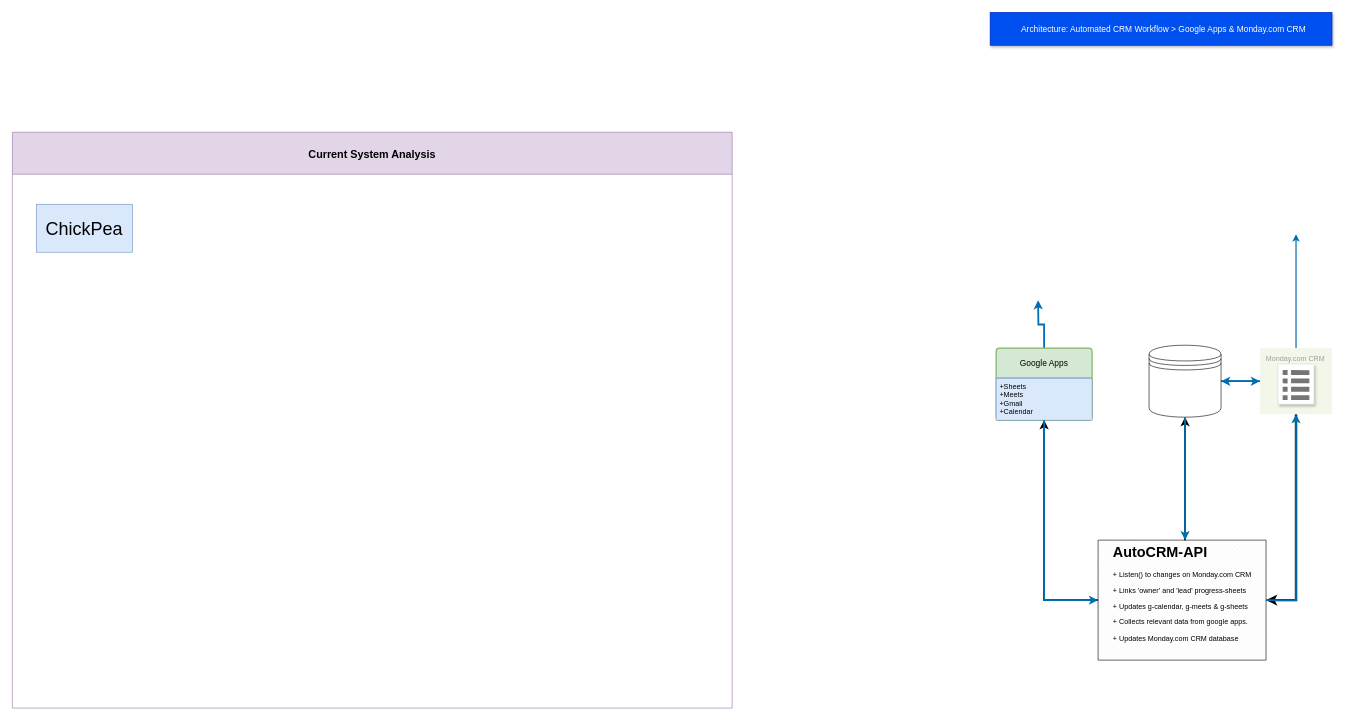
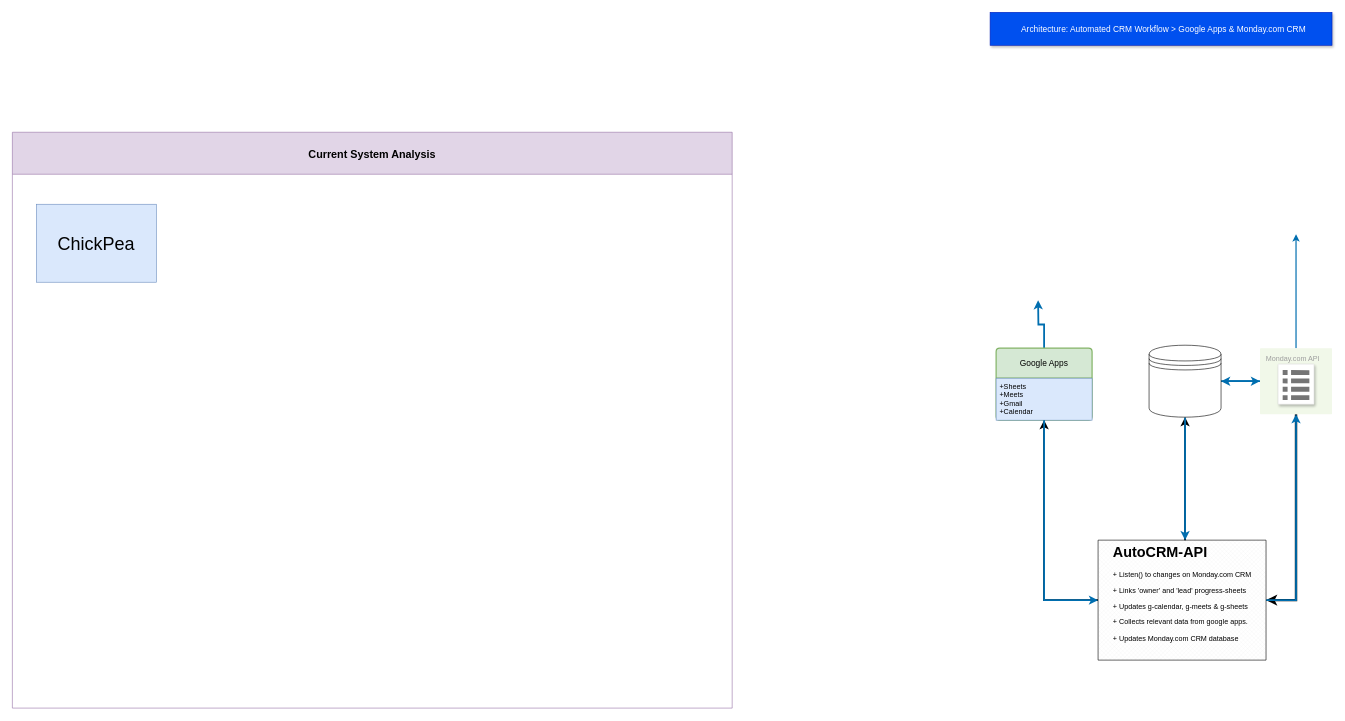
node "ChickPea": size 96x48 -> 120x78
node "Monday.com CRM": label "Monday.com CRM" -> "Monday.com API"
